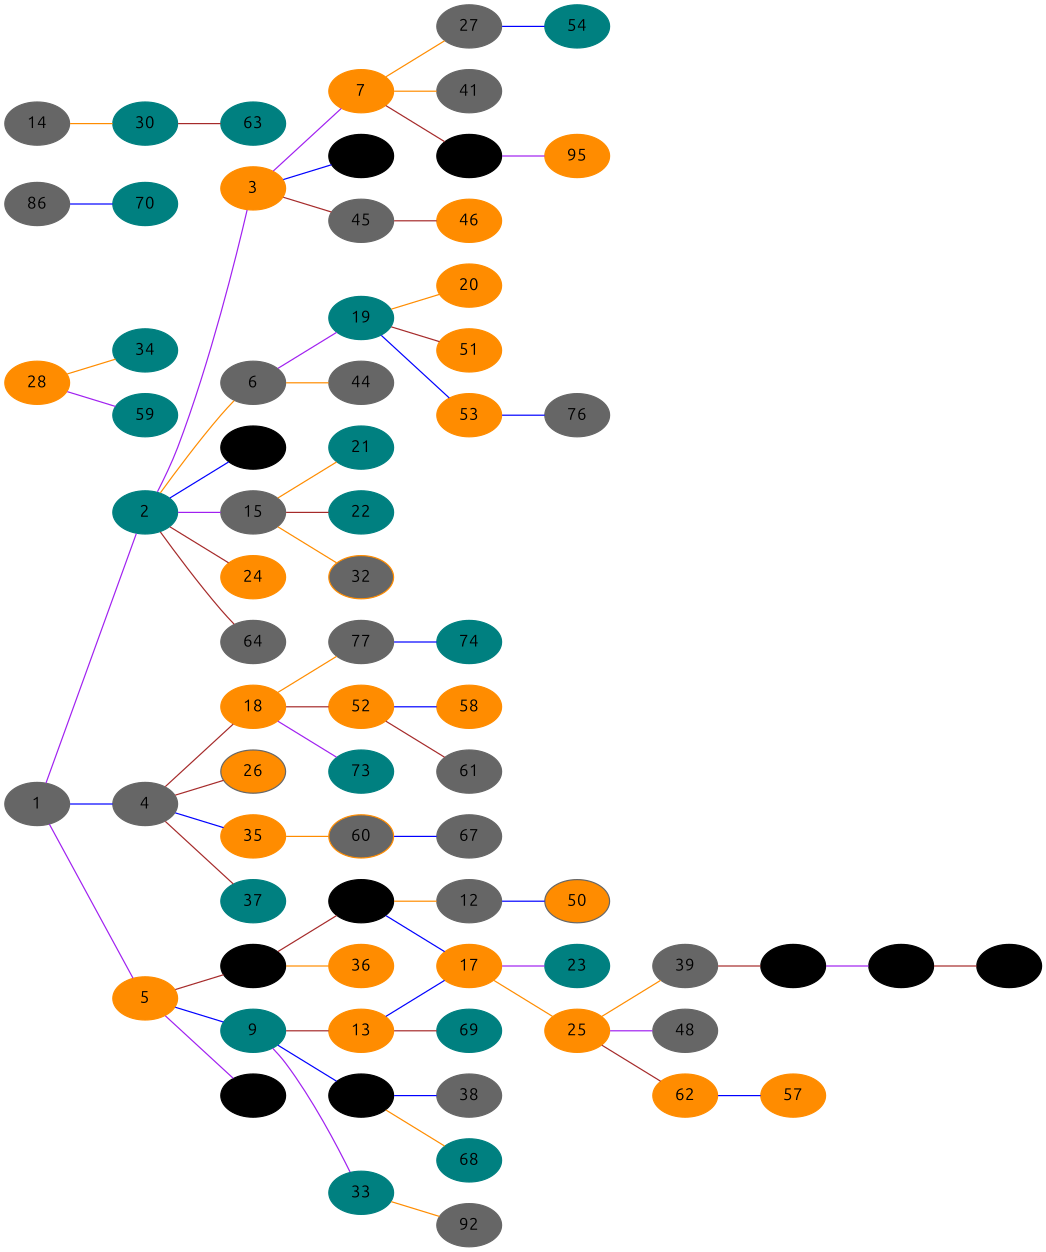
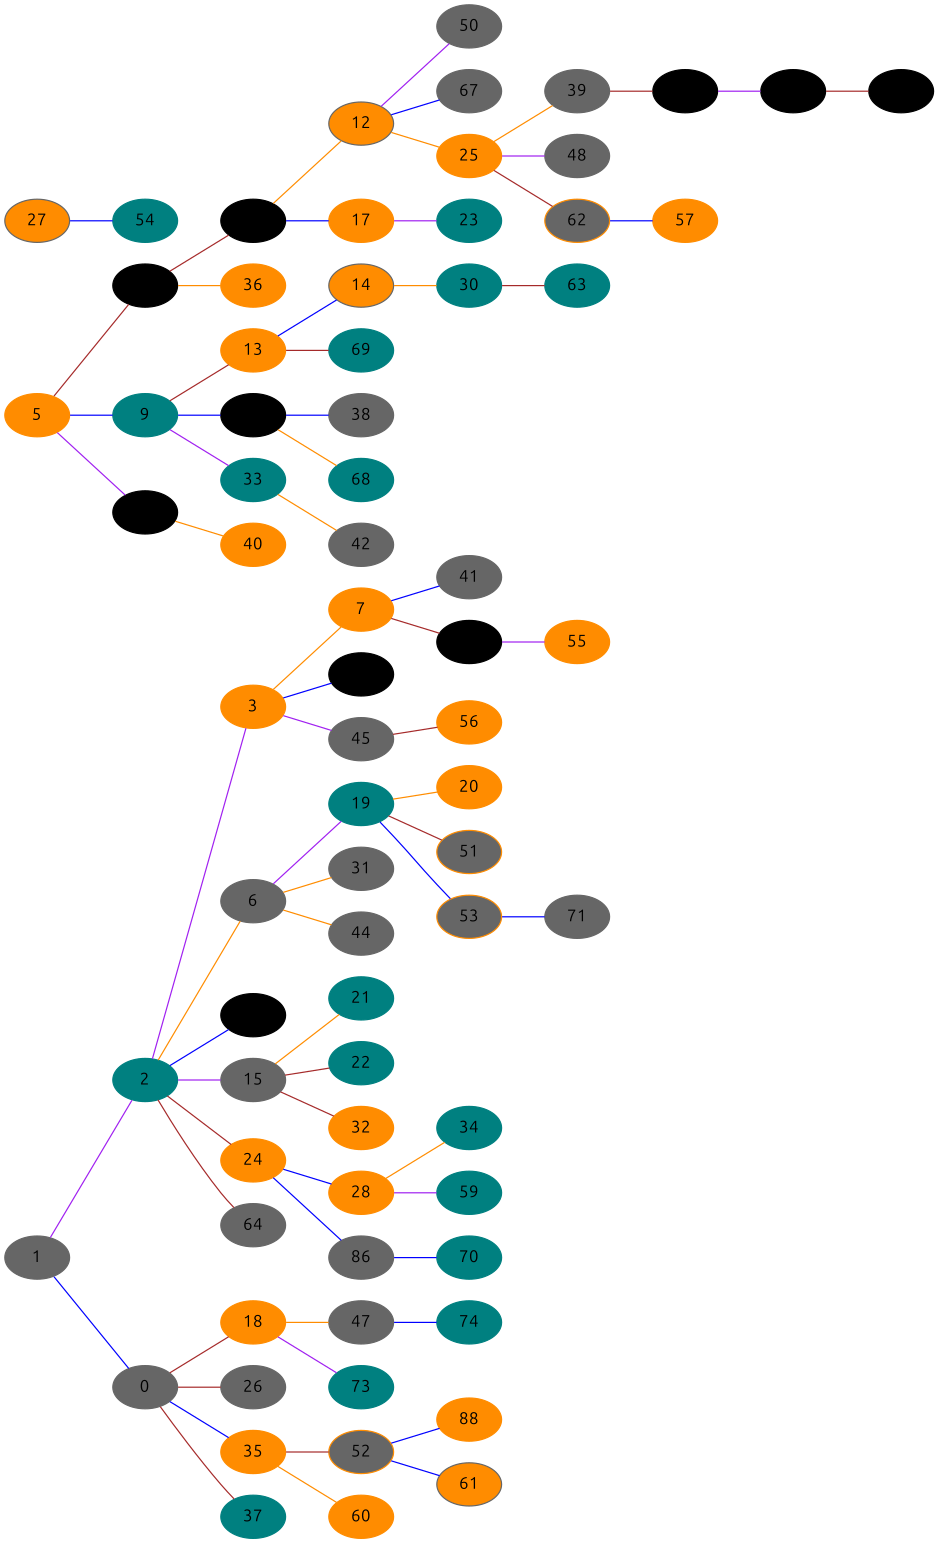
node "27": fillcolor gray40 -> darkorange
edge "27" -- "7": removed
edge "7" -- "41": color darkorange -> blue
node "14": fillcolor gray40 -> darkorange
edge "7" -- "3": color purple -> darkorange
node "95": label "95" -> "55"
edge "3" -- "45": color brown -> purple
node "46": label "46" -> "56"
node "51": fillcolor darkorange -> gray40
node "53": fillcolor darkorange -> gray40
node "76": label "76" -> "71"
node "40": added
edge "15" -- "32": color darkorange -> brown
node "32": fillcolor gray40 -> darkorange
node "77": label "77" -> "47"
edge "18" -- "52": now "35" -- "52"
node "52": fillcolor darkorange -> gray40
node "58": label "58" -> "88"
edge "52" -- "61": color brown -> blue
node "26": fillcolor darkorange -> gray40
node "61": fillcolor gray40 -> darkorange
node "4": label "4" -> "0"
node "60": fillcolor gray40 -> darkorange
edge "60" -- "67": now "12" -- "67"
node "31": added
edge "1" -- "5": removed
node "12": fillcolor gray40 -> darkorange
edge "12" -- "50": color blue -> purple
node "50": fillcolor darkorange -> gray40
edge "17" -- "13": now "14" -- "13"
edge "17" -- "25": now "12" -- "25"
node "62": fillcolor darkorange -> gray40
edge "24" -- "28": added
edge "24" -- "86": added
node "92": label "92" -> "42"
